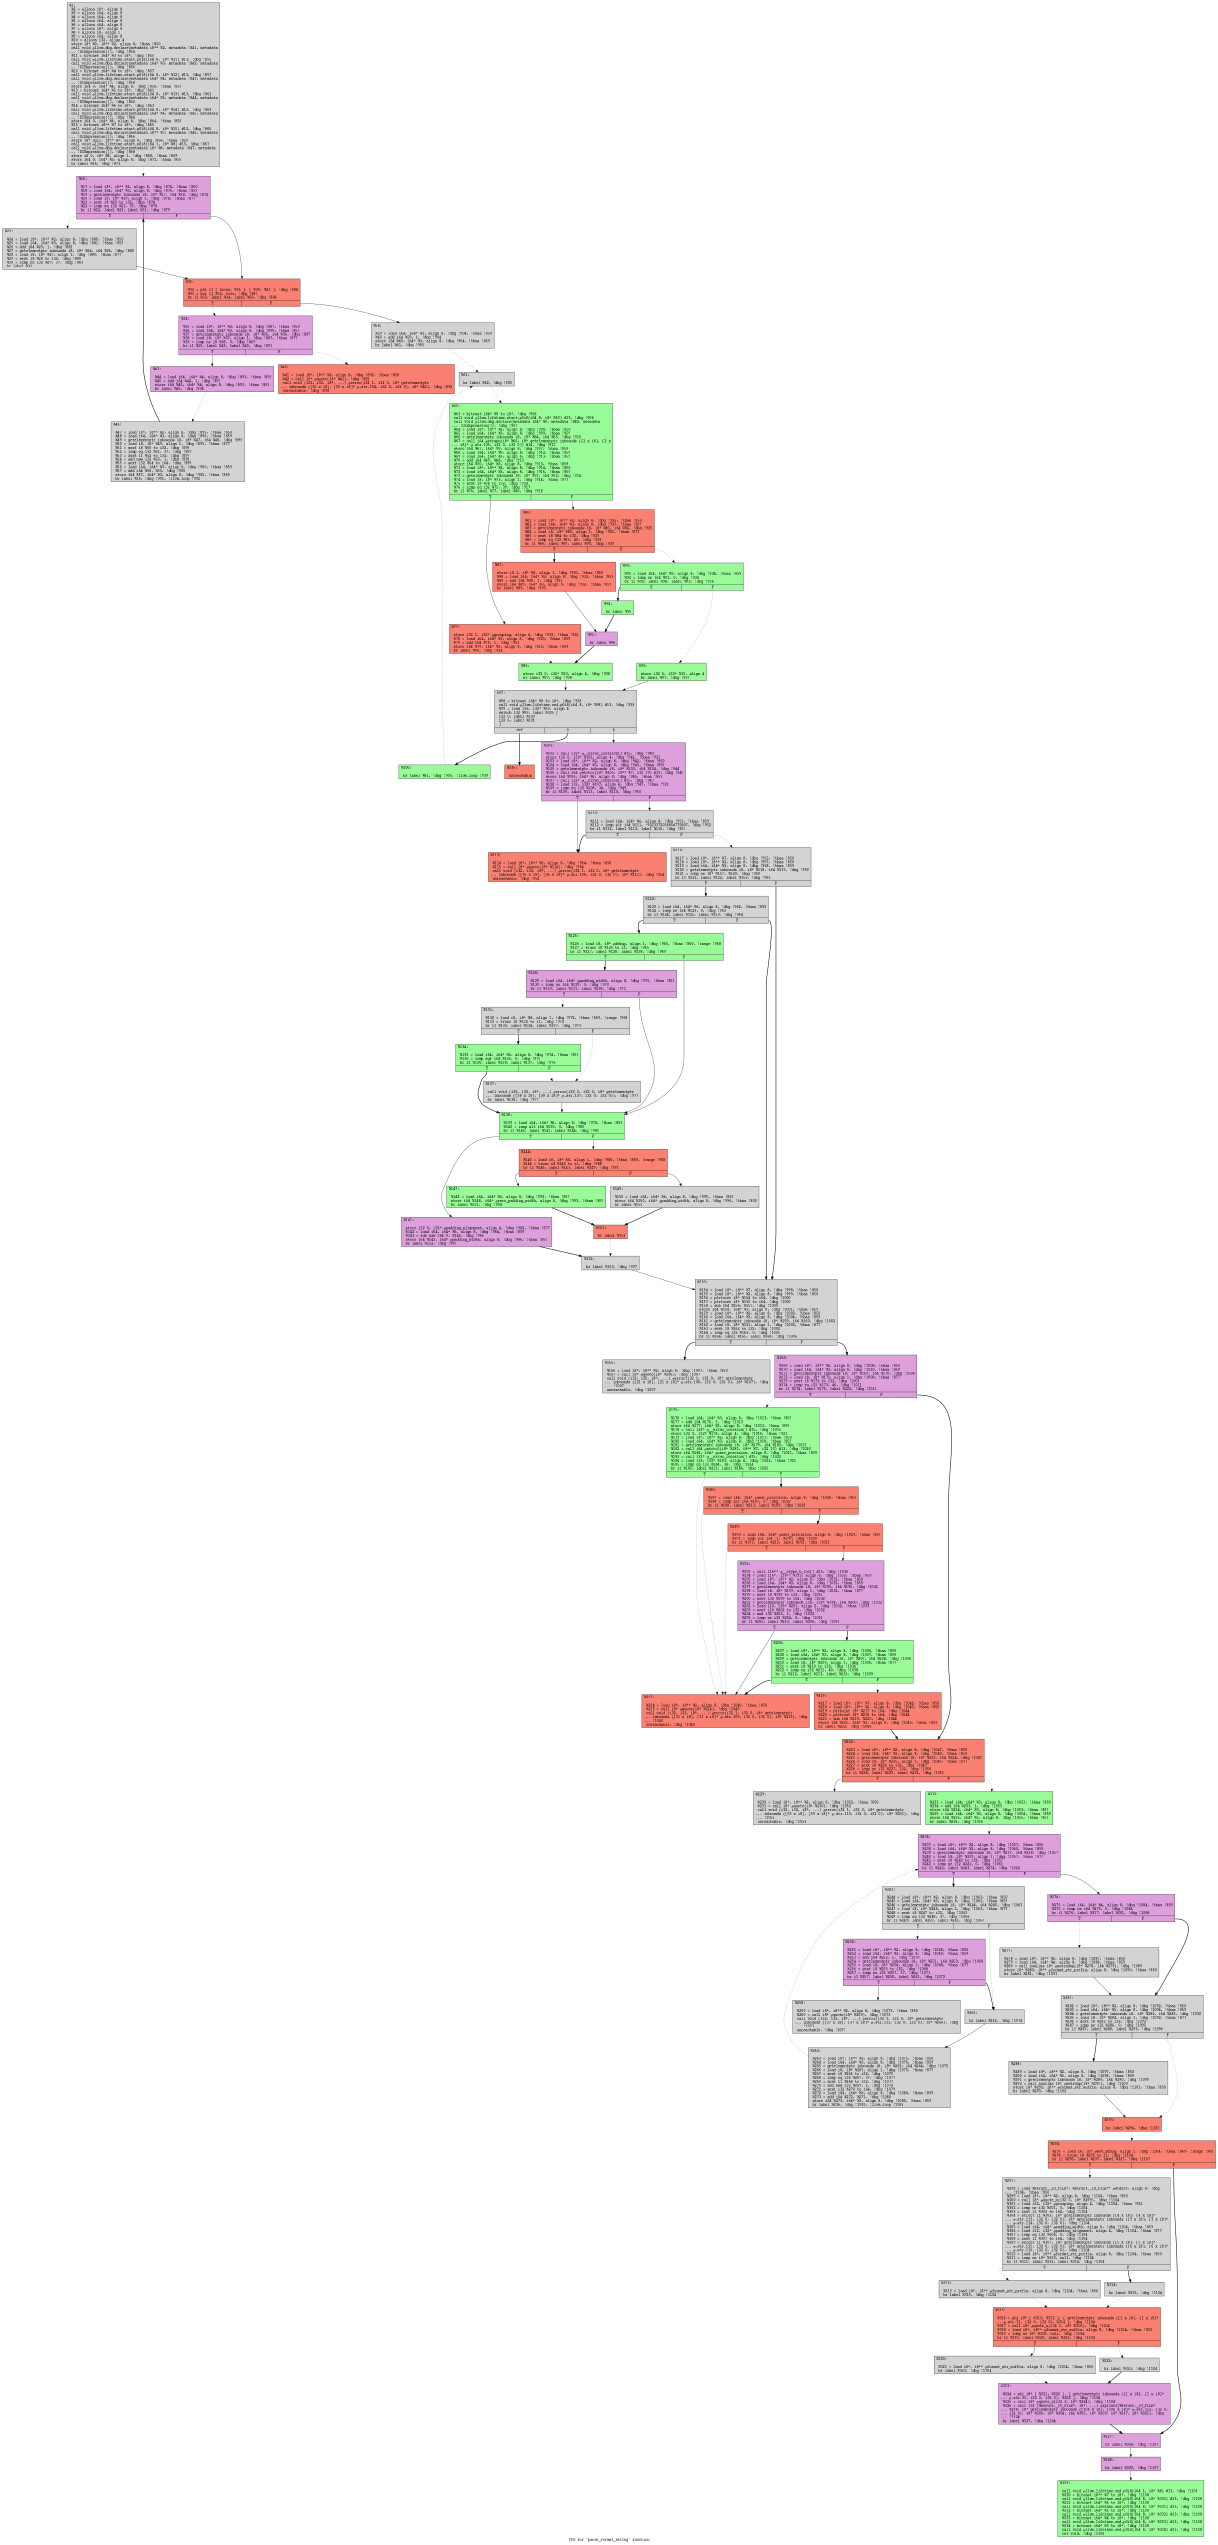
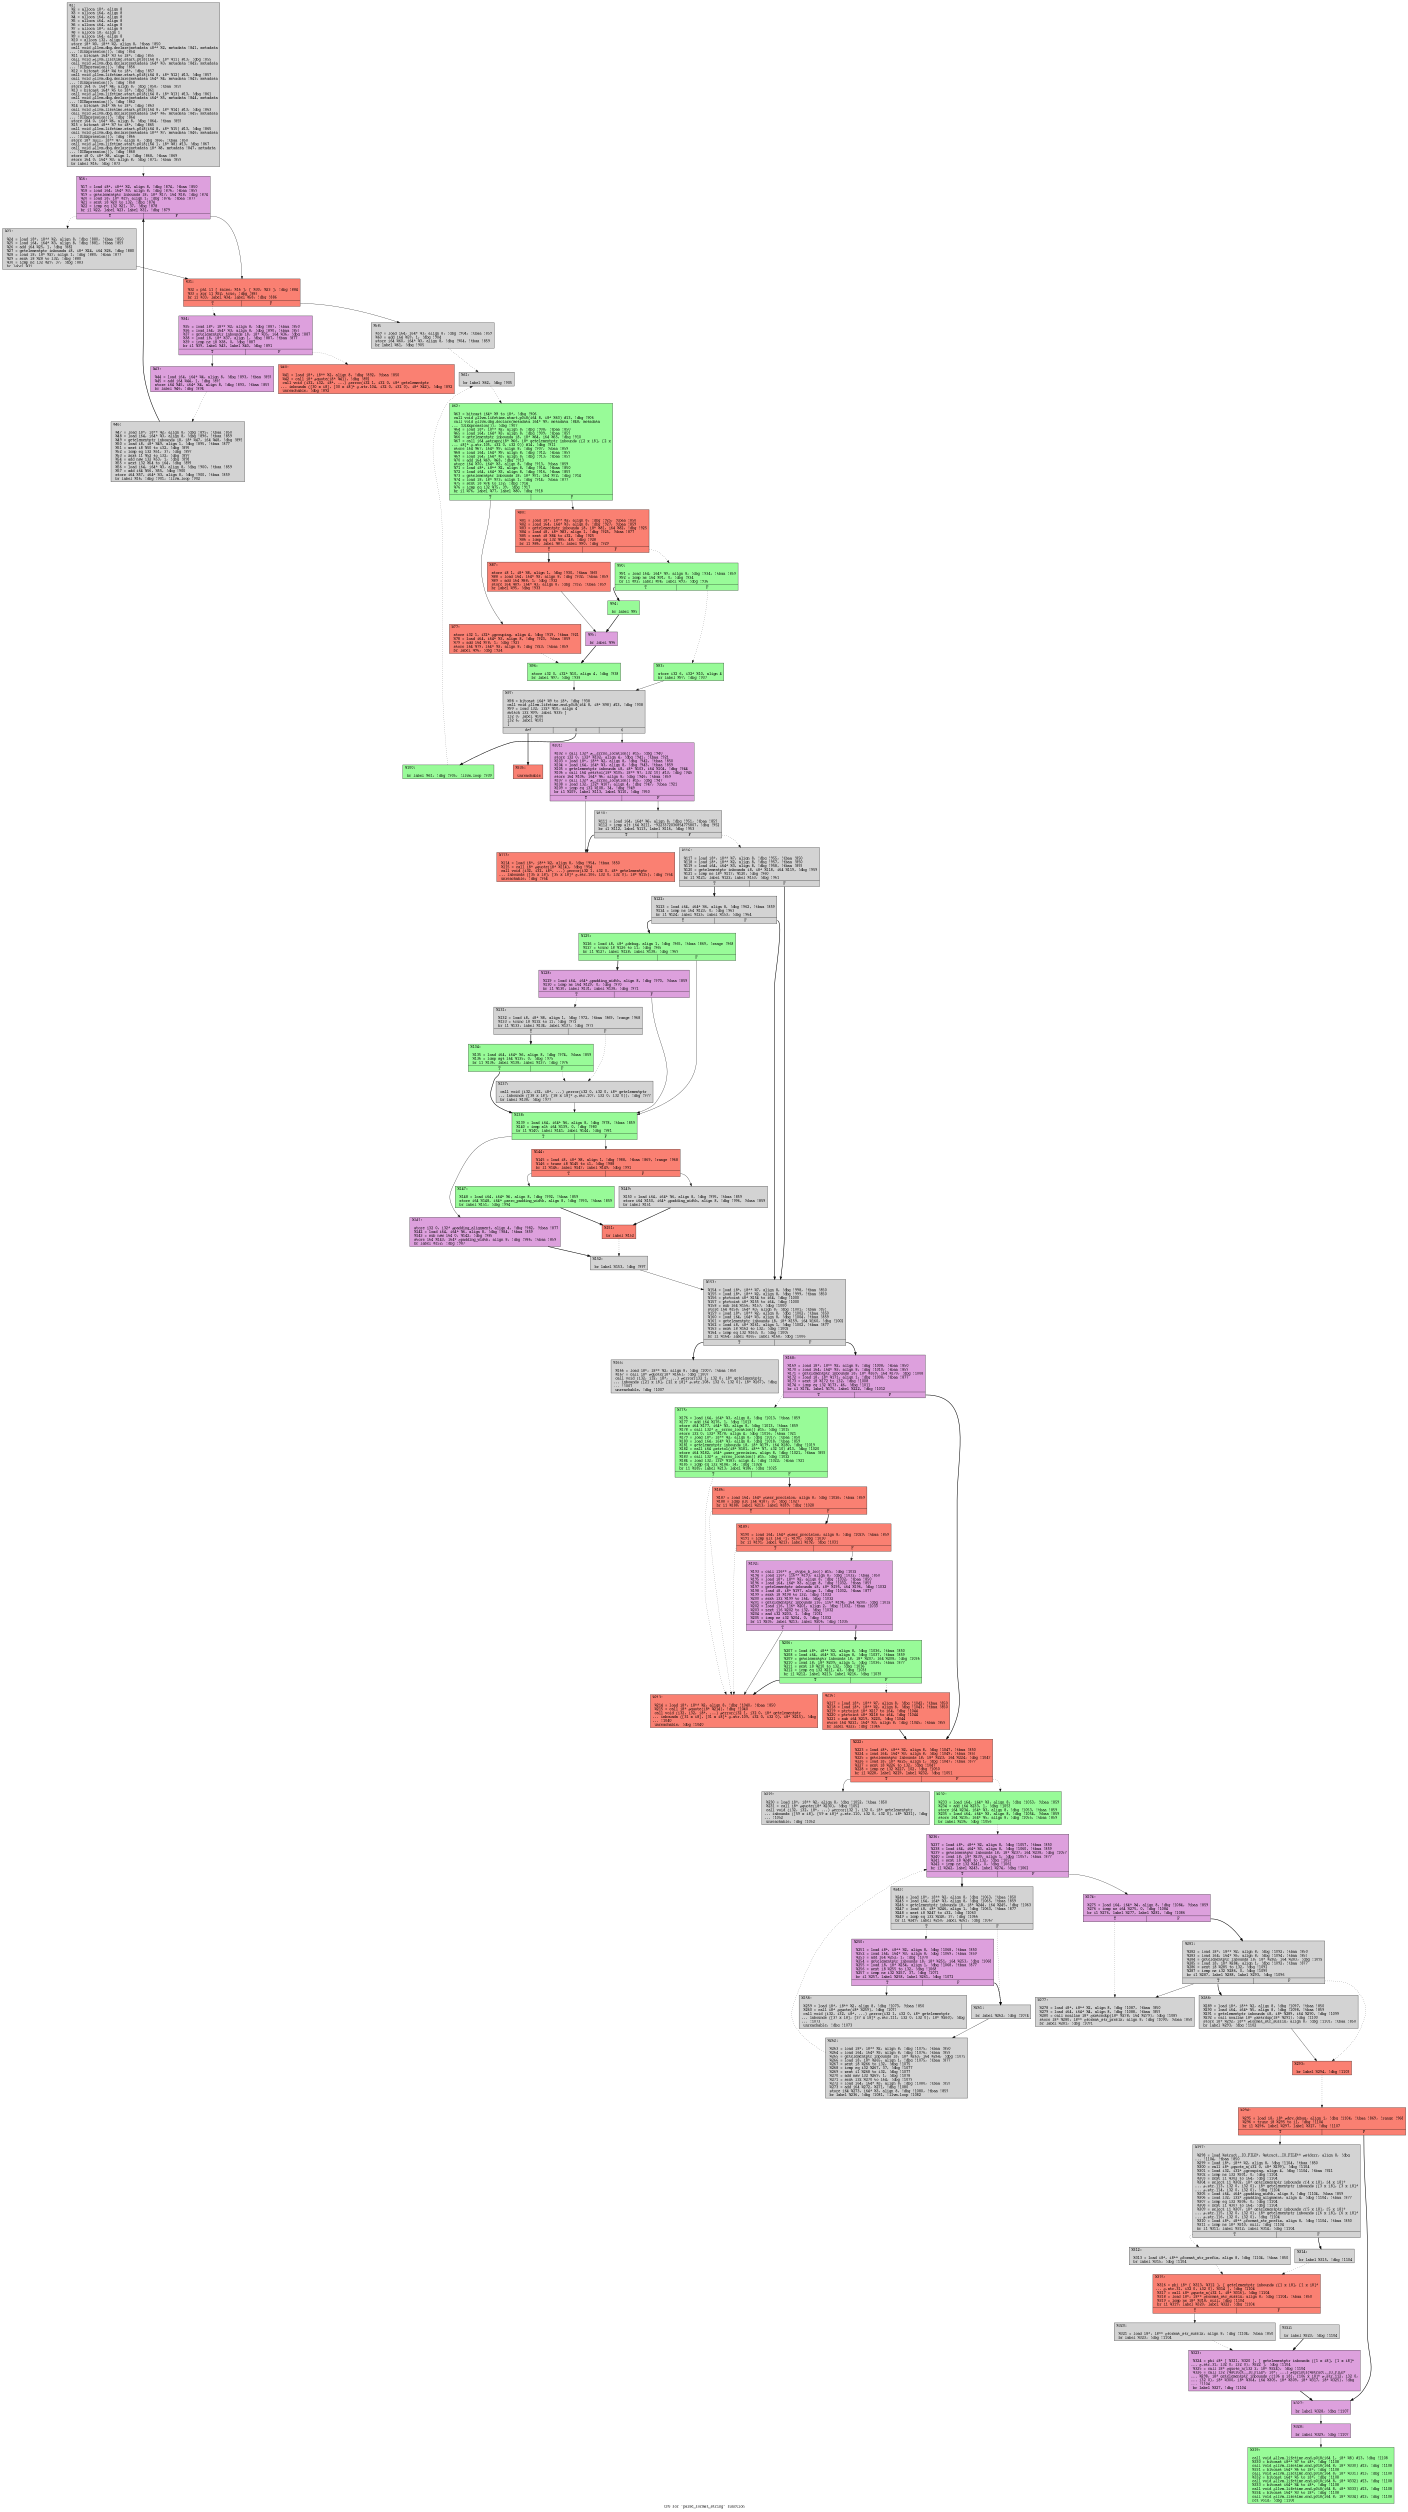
edge "%277:" -> "%281:": reversed
edge "%315:" -> "%322:": removed
